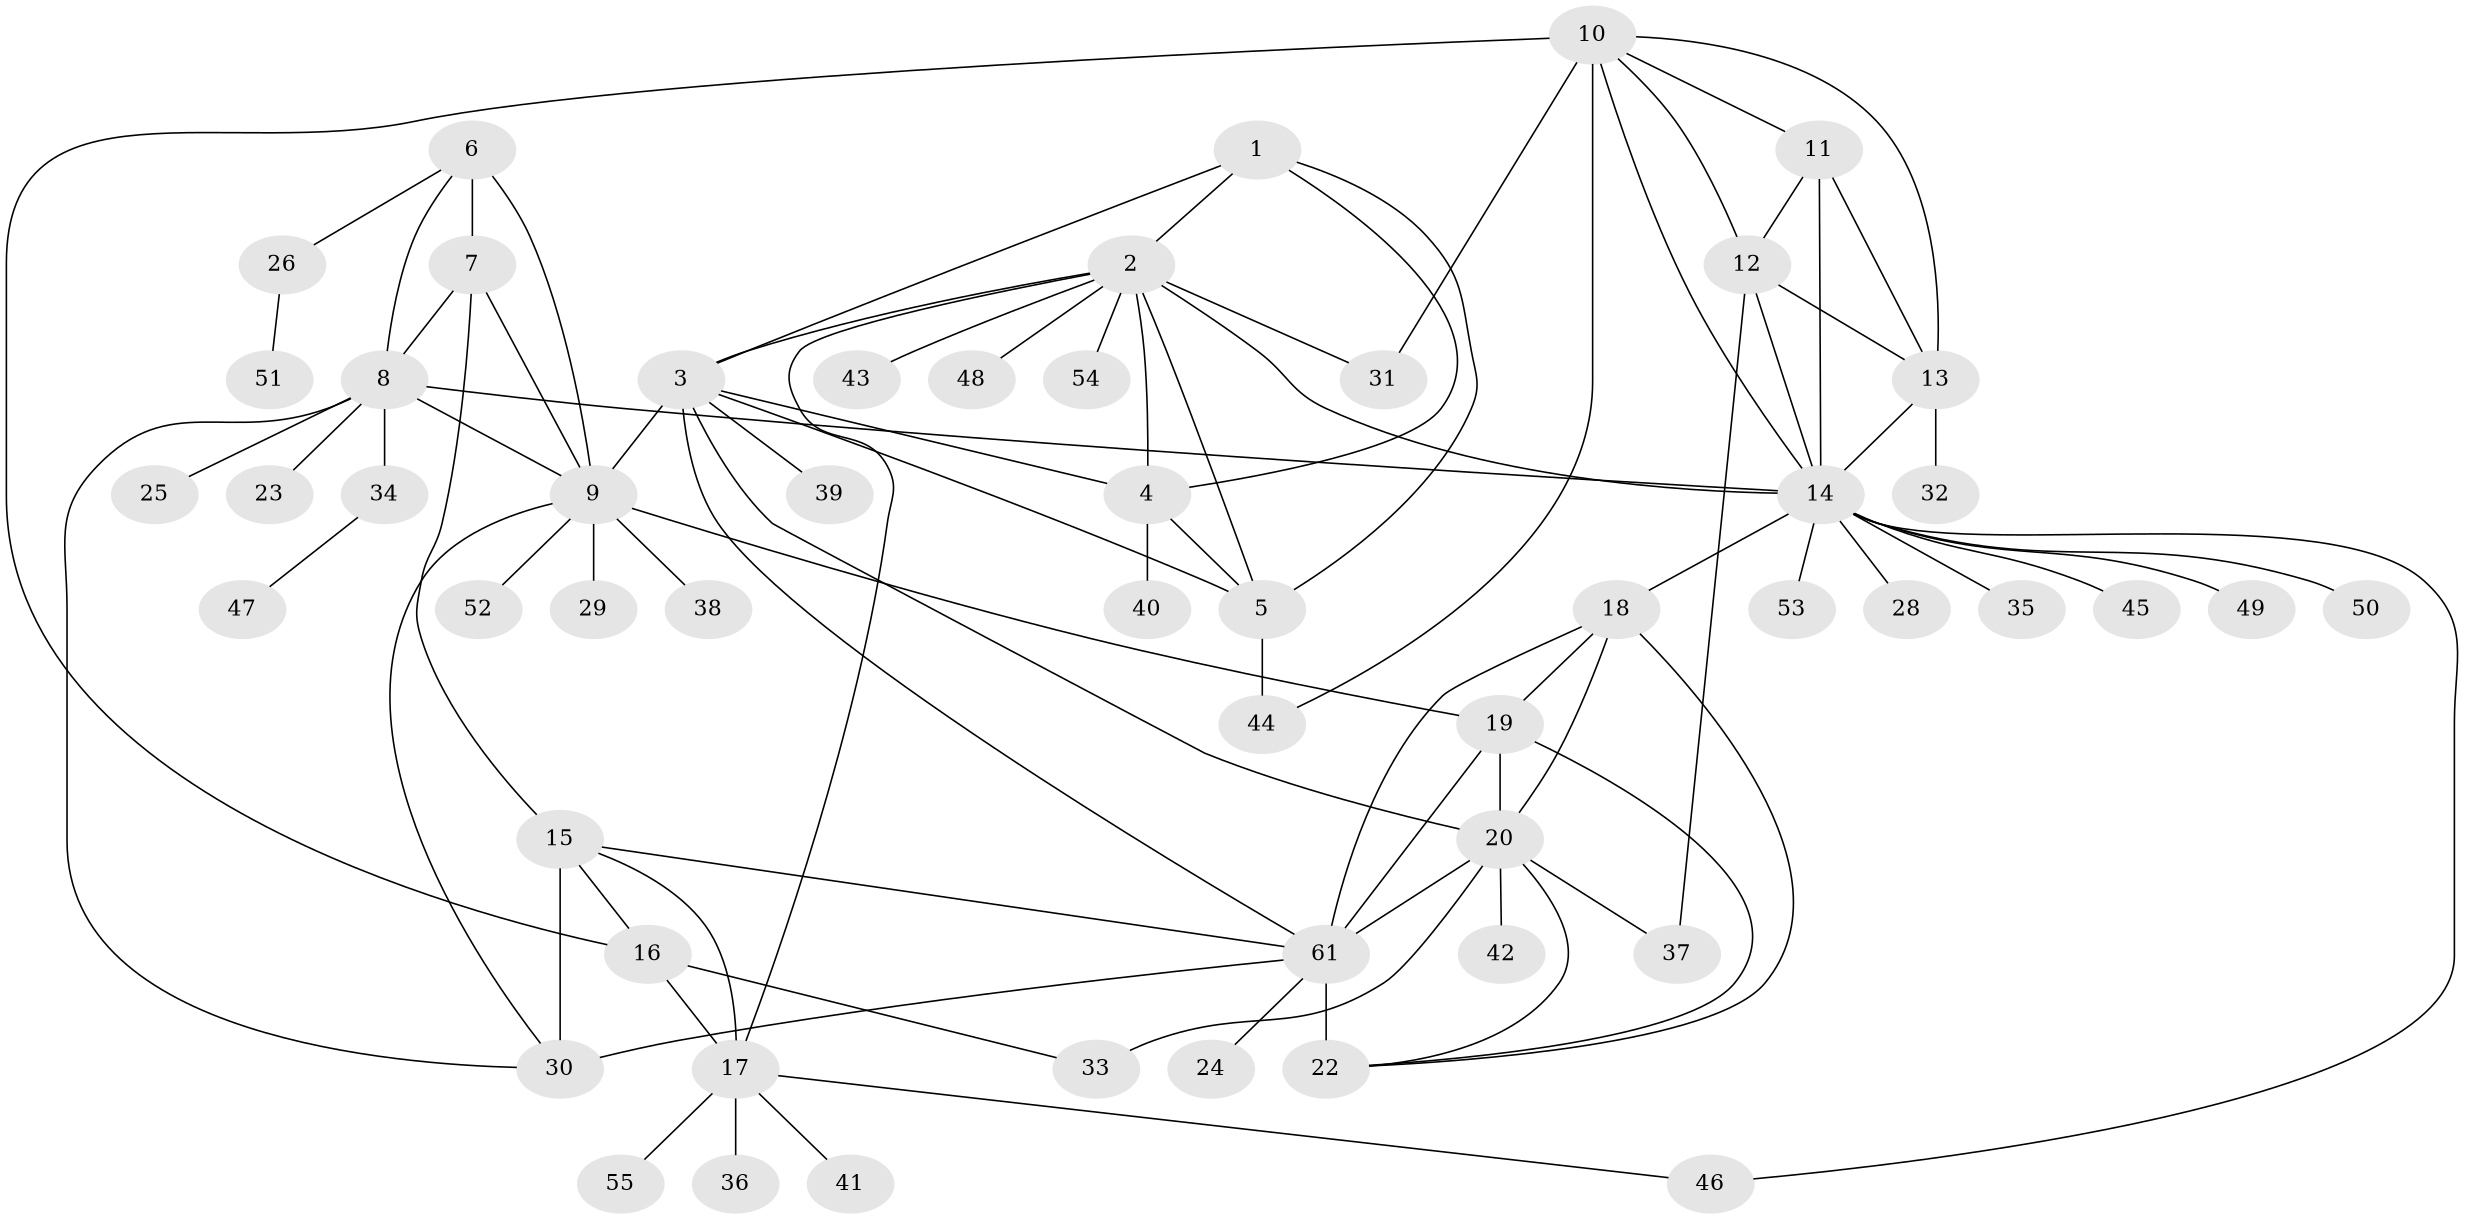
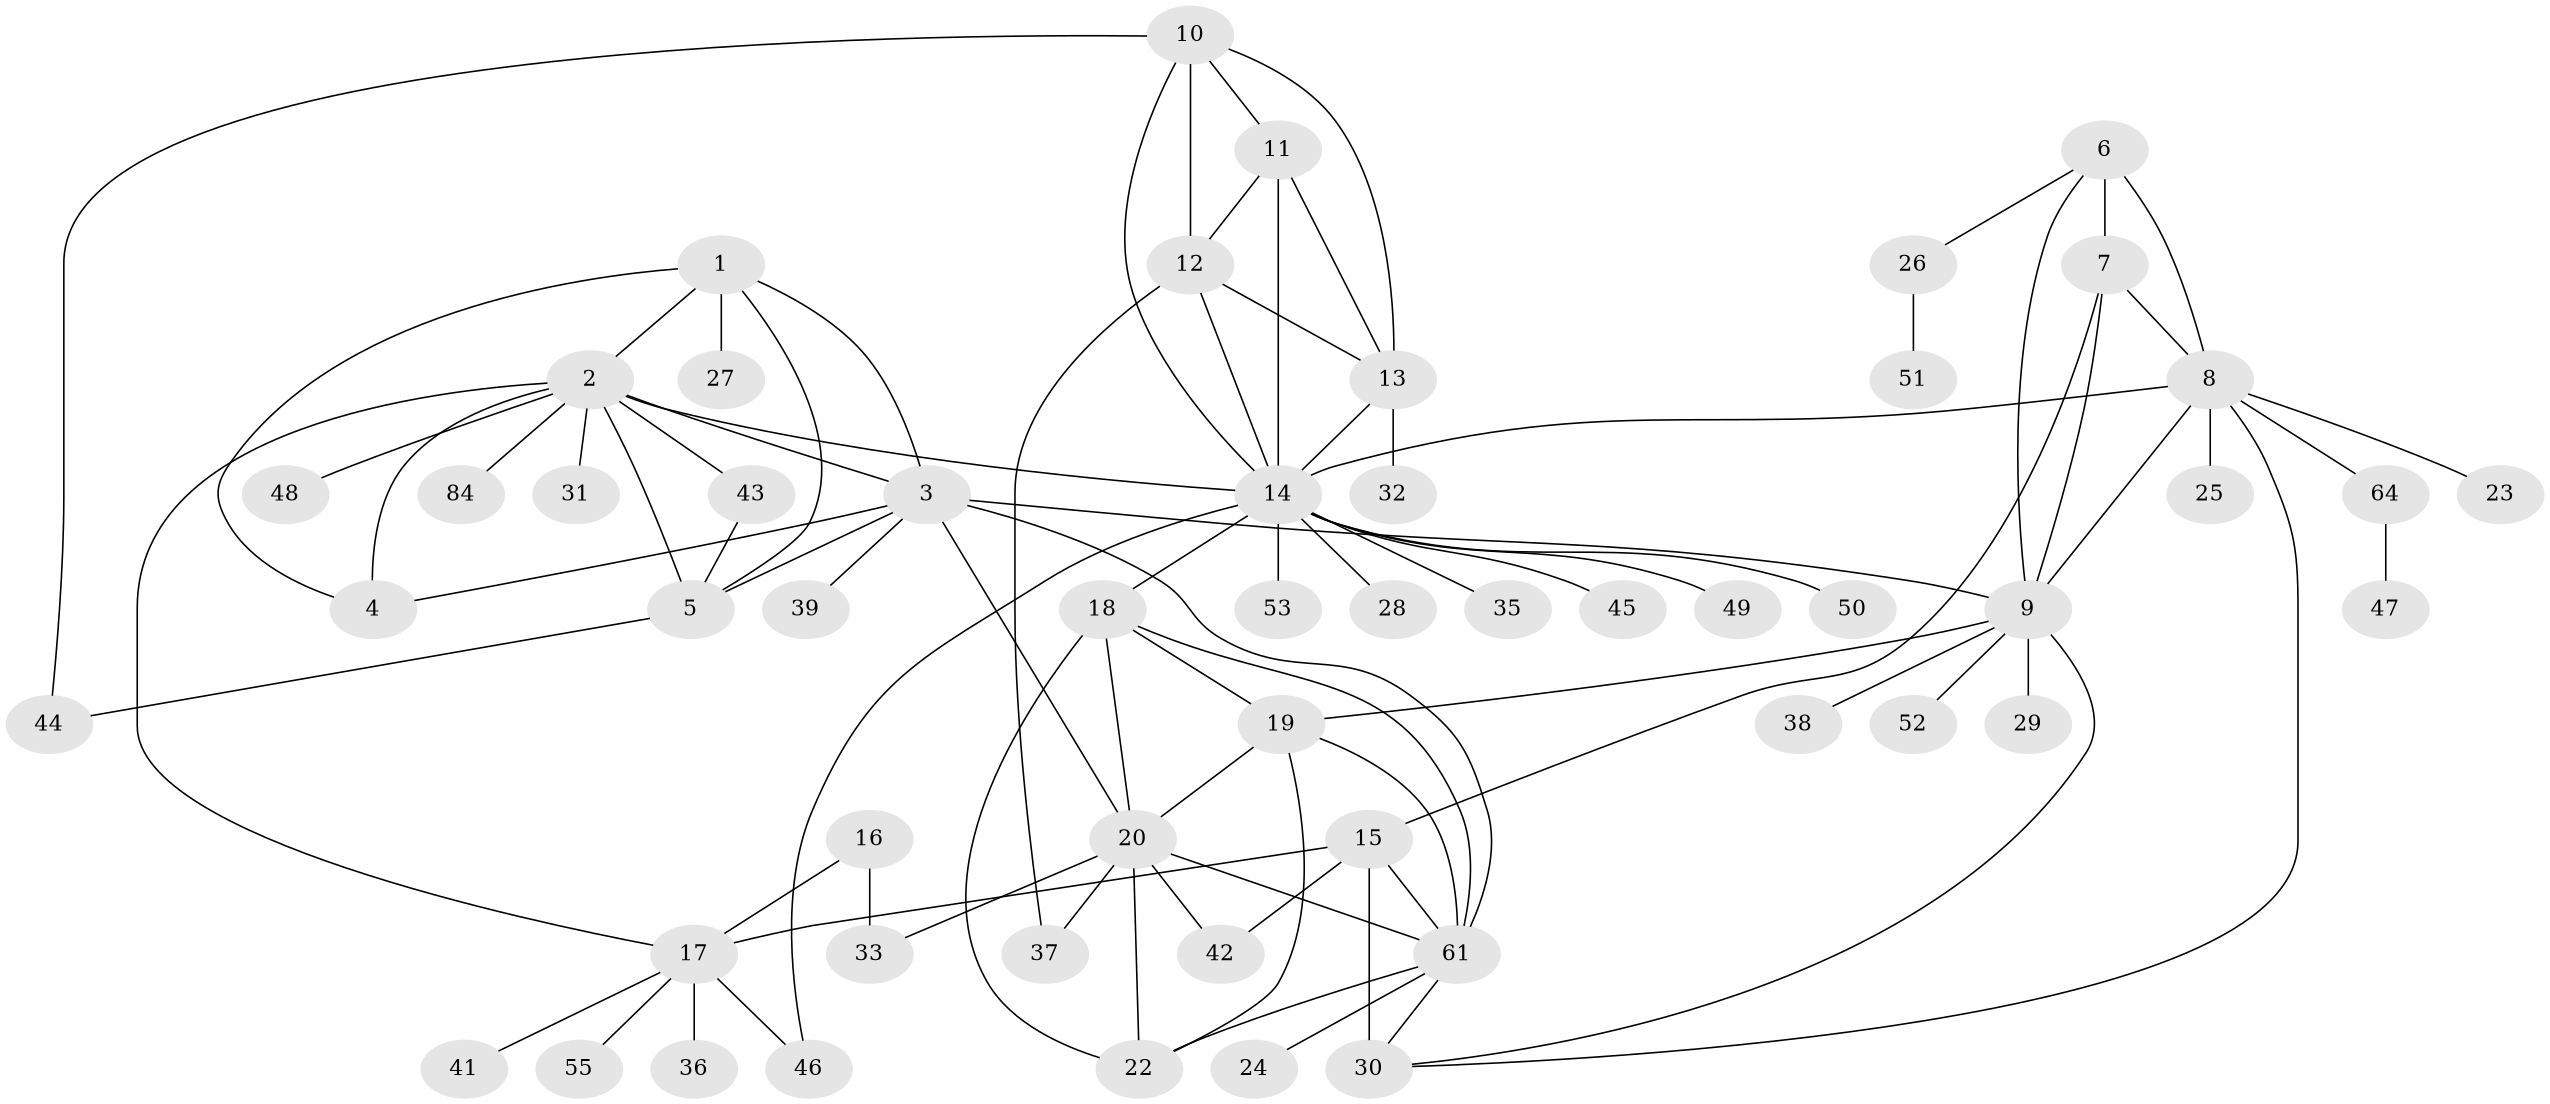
edge "10" -- "16": removed
edge "10" -- "31": removed
node "27": added
node "54": label "54" -> "84"
node "34": label "34" -> "64"
edge "4" -- "5": now "43" -- "5"
node "40": removed
edge "15" -- "16": now "15" -- "42"
